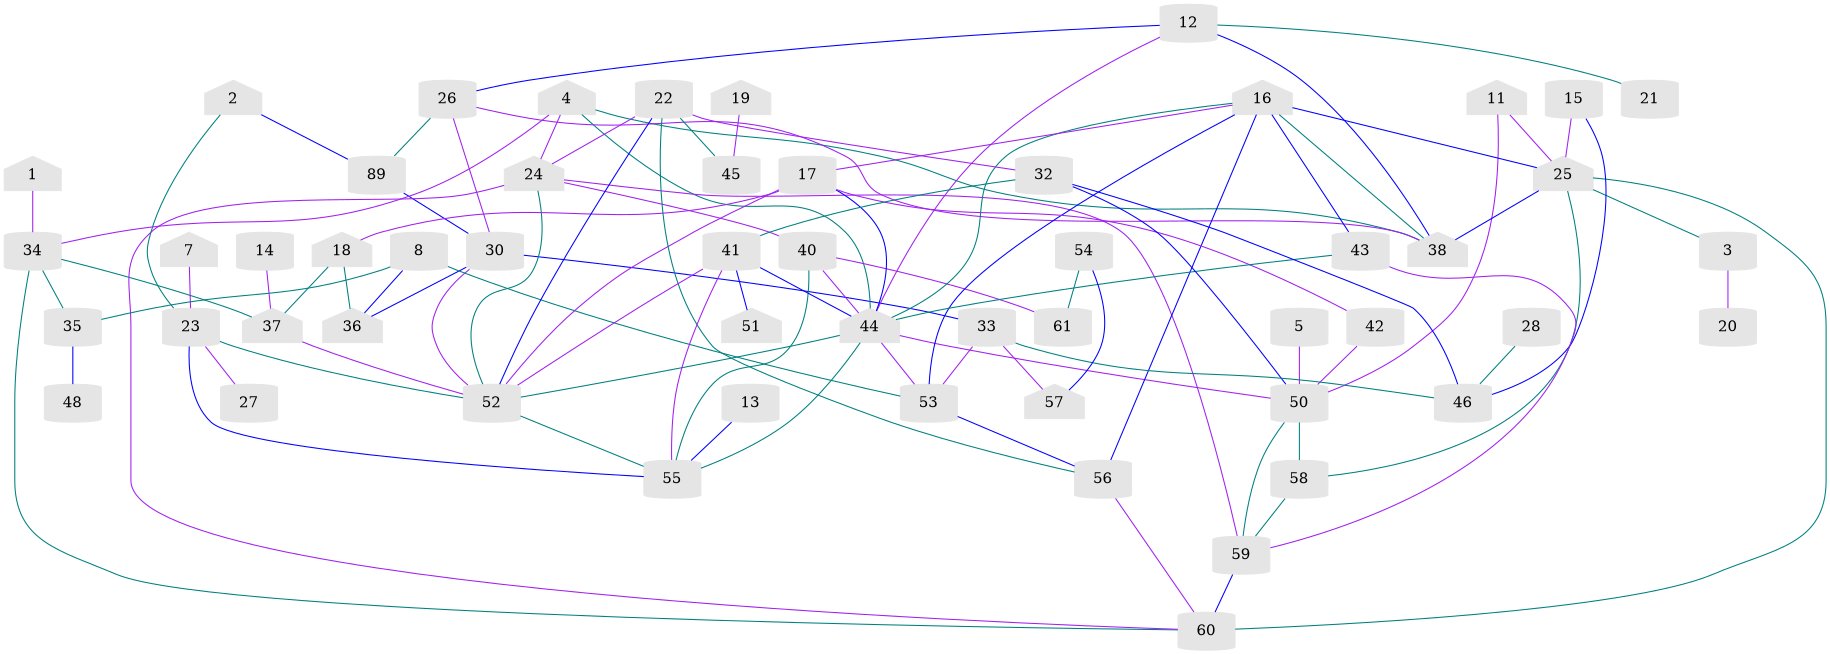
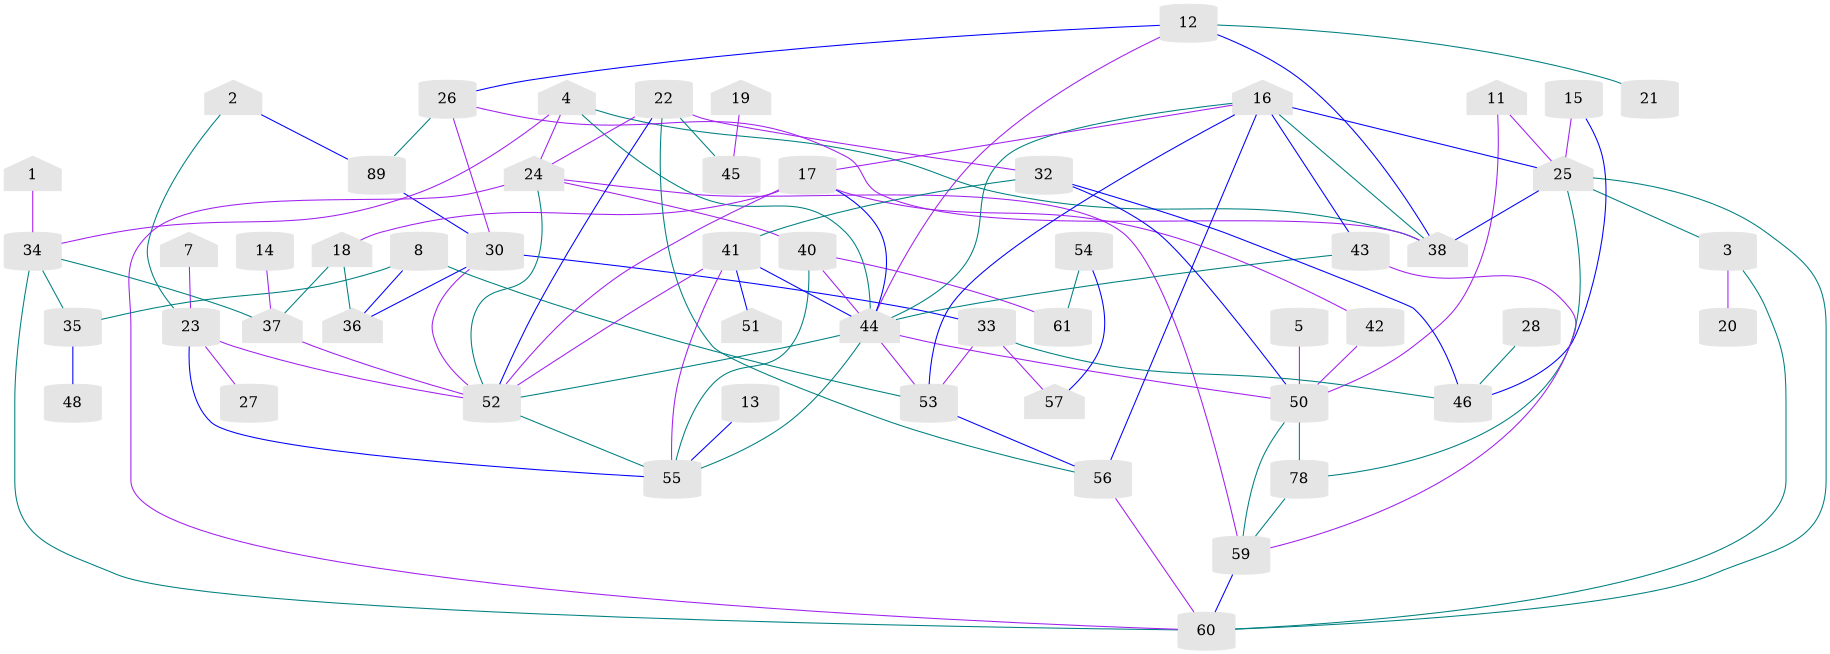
edge "23" -- "52": color teal -> purple
node "58": label "58" -> "78"
edge "3" -- "60": added
